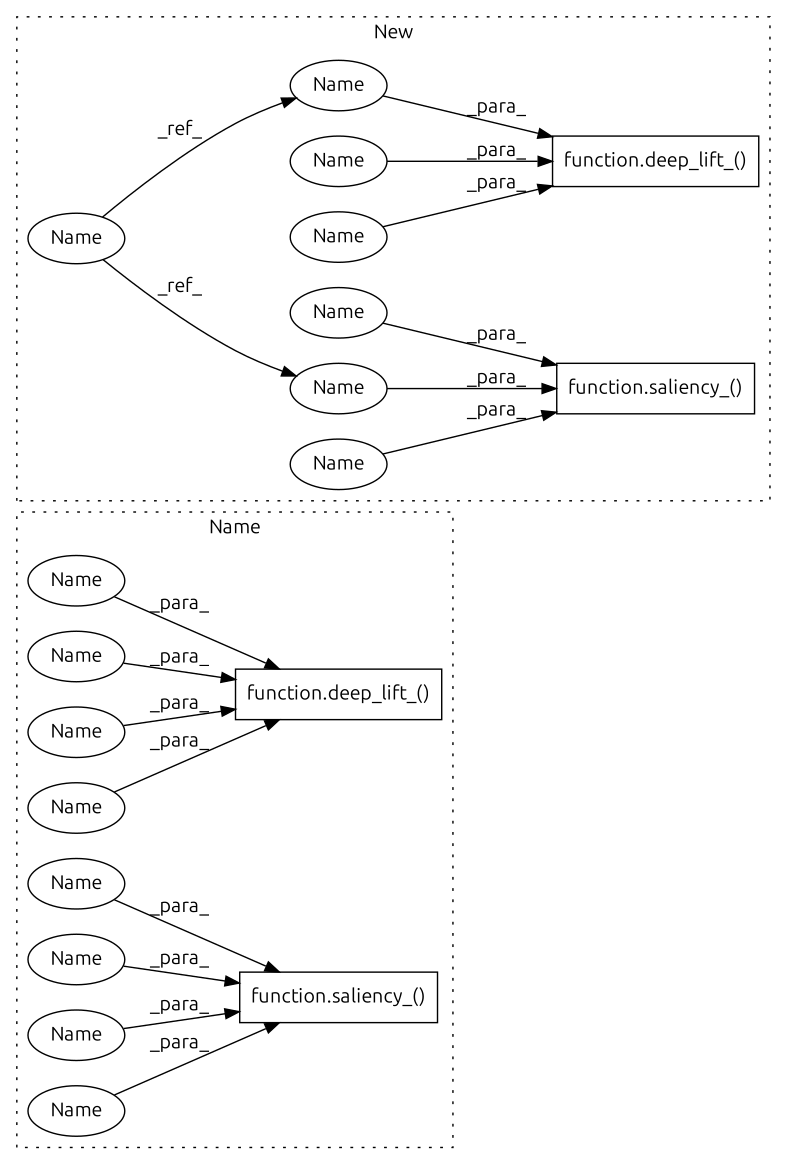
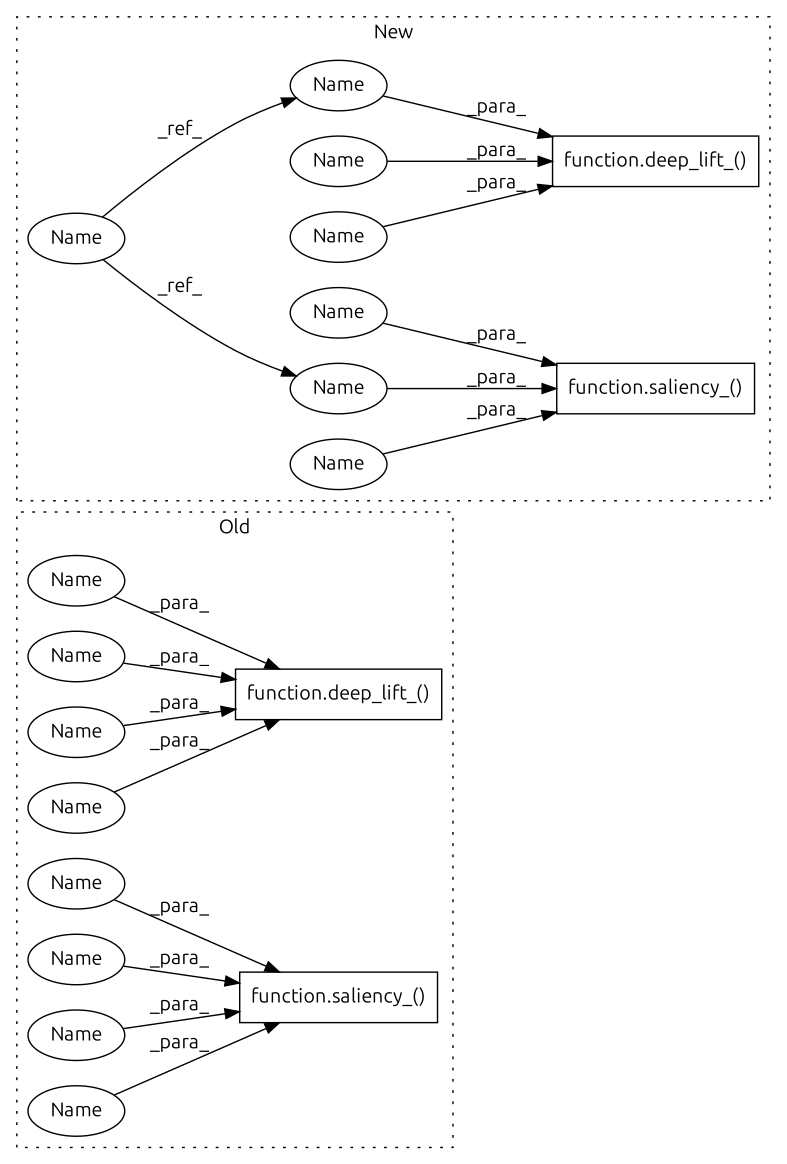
cluster "Name": label "Name" -> "Old"
